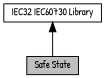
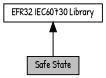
node "IEC32 IEC60730 Library": label "IEC32 IEC60730 Library" -> "EFR32 IEC60730 Library"
